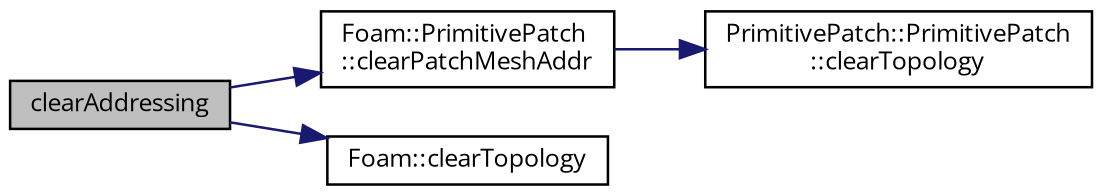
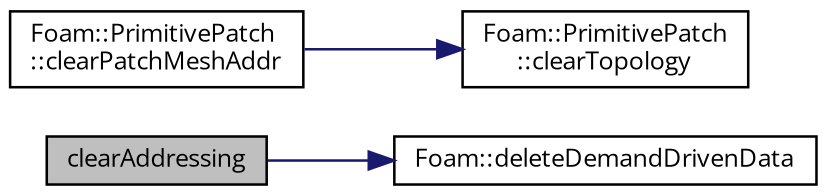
node "PrimitivePatch::PrimitivePatch ::clearTopology": label "PrimitivePatch::PrimitivePatch ::clearTopology" -> "Foam::PrimitivePatch ::clearTopology"
edge "clearAddressing" -> "Foam::PrimitivePatch ::clearPatchMeshAddr": removed
node "Foam::clearTopology": label "Foam::clearTopology" -> "Foam::deleteDemandDrivenData"
